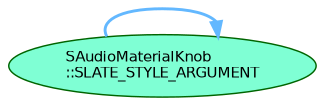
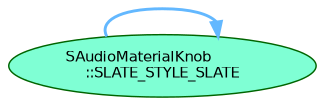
node "SAudioMaterialKnob ::SLATE_STYLE_ARGUMENT": label "SAudioMaterialKnob ::SLATE_STYLE_ARGUMENT" -> "SAudioMaterialKnob ::SLATE_STYLE_SLATE"
